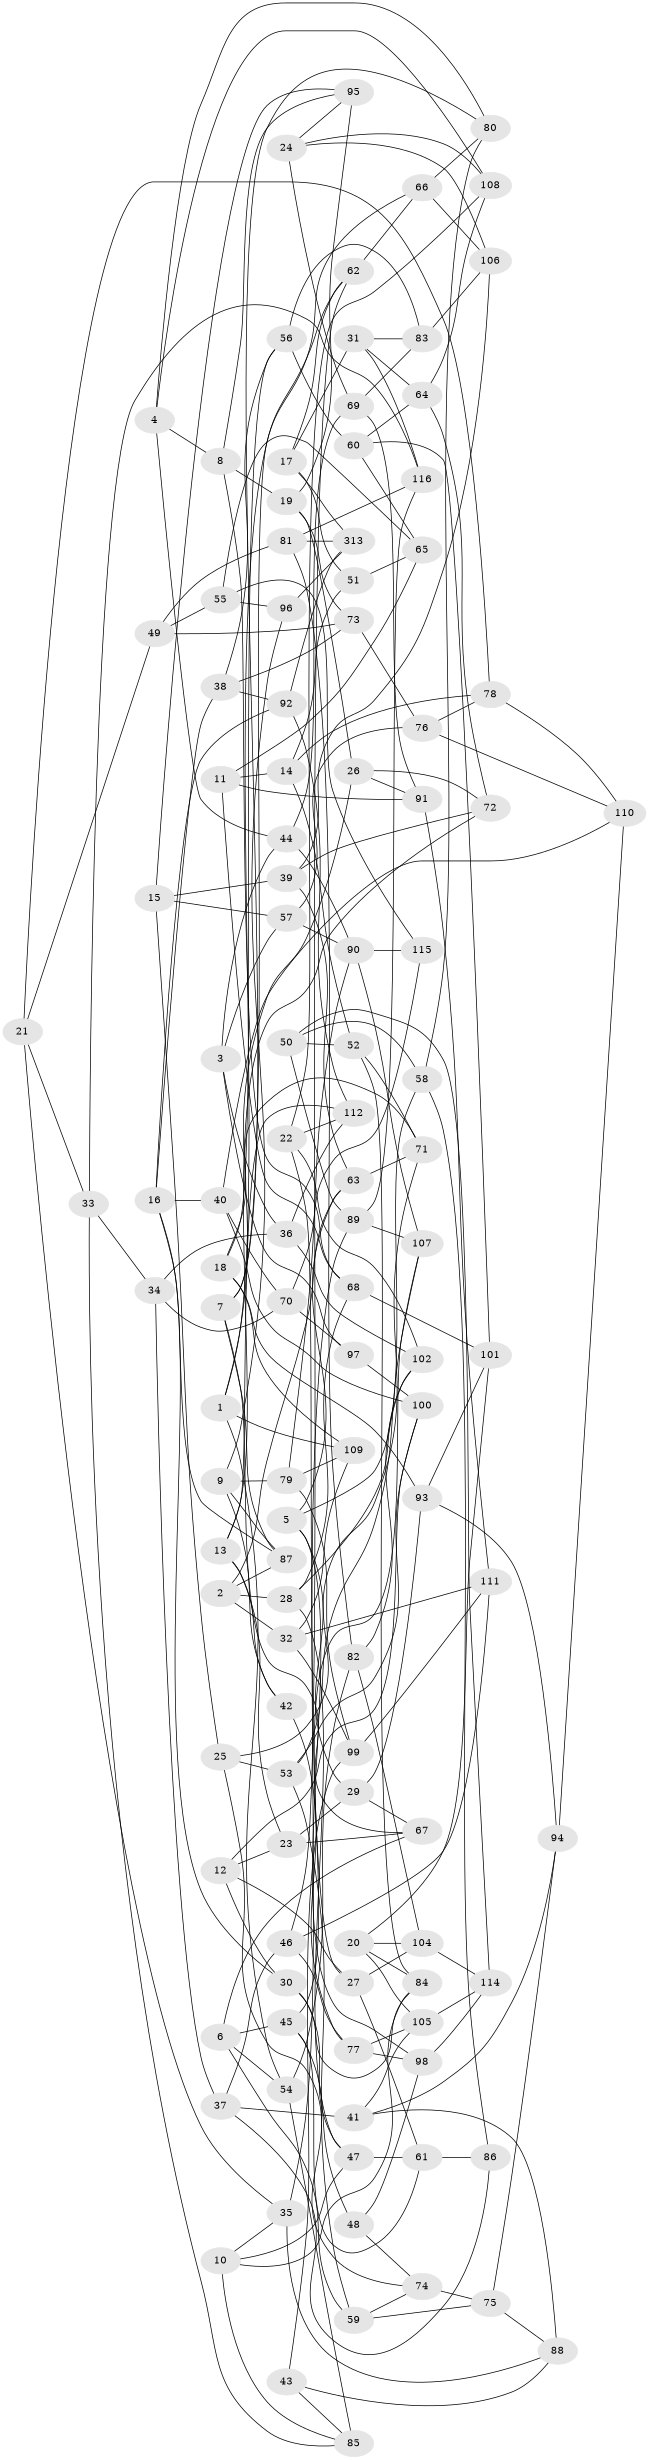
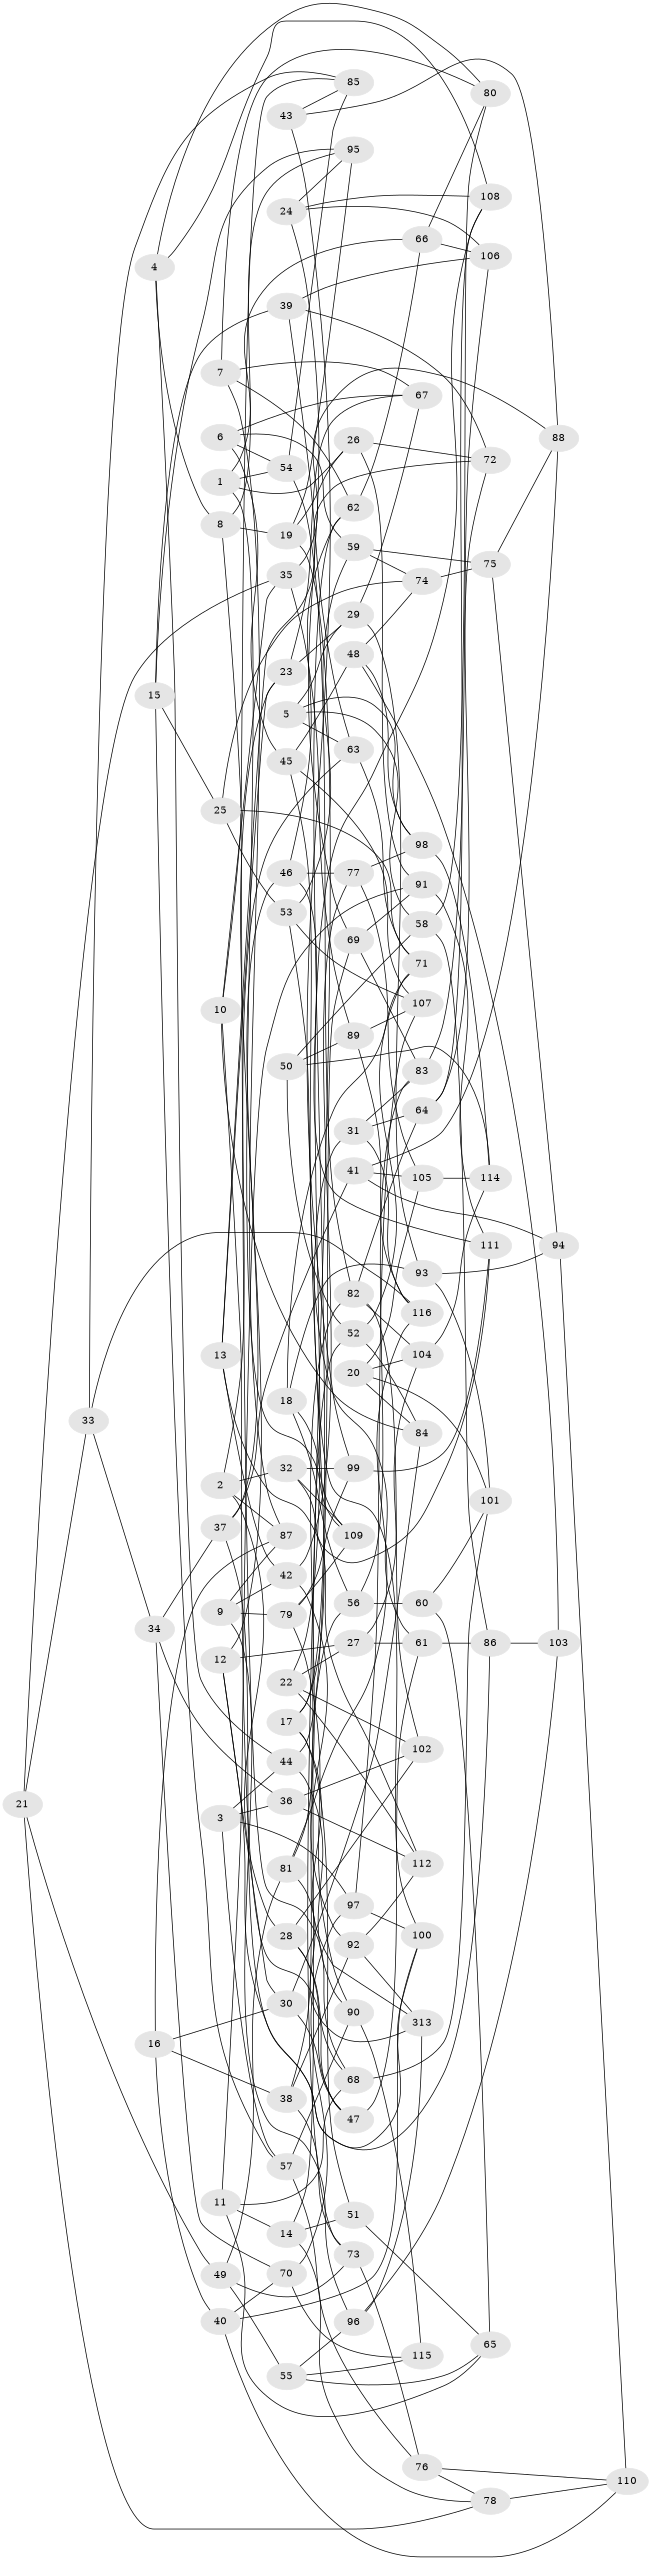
edge "64" -- "60": now "64" -- "82"
edge "92" -- "16": now "92" -- "42"
edge "90" -- "107": now "97" -- "107"
node "103": added
